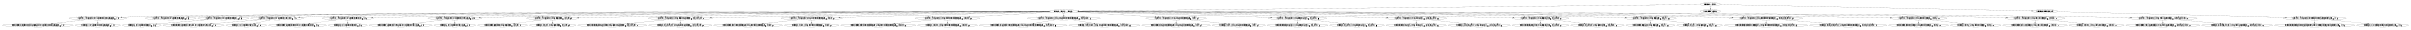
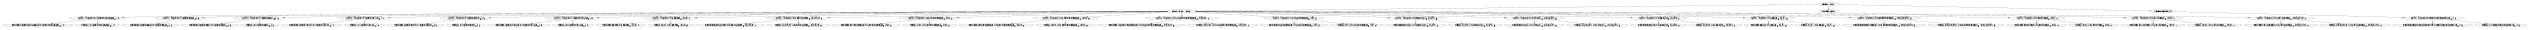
node "(IDENTIFIER,STATE_IN_EJBJAR,int STATE_IN_EJBJAR = 2)": added
node "(IDENTIFIER,STATE_IN_BEANS,int STATE_IN_BEANS = 3)": added
